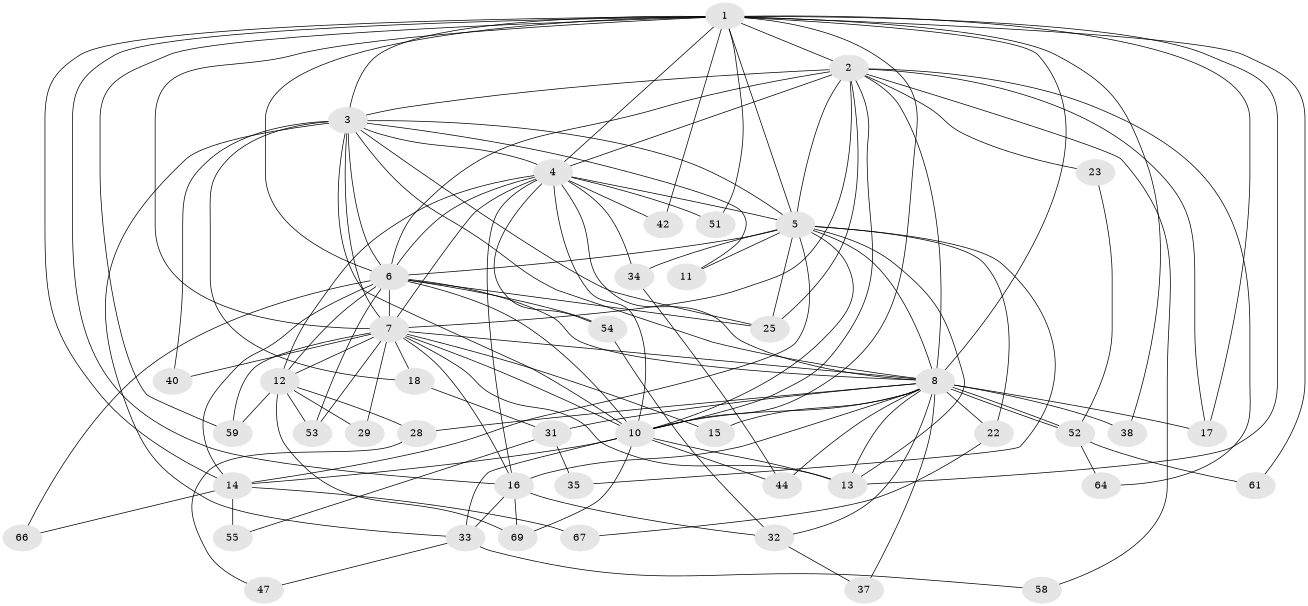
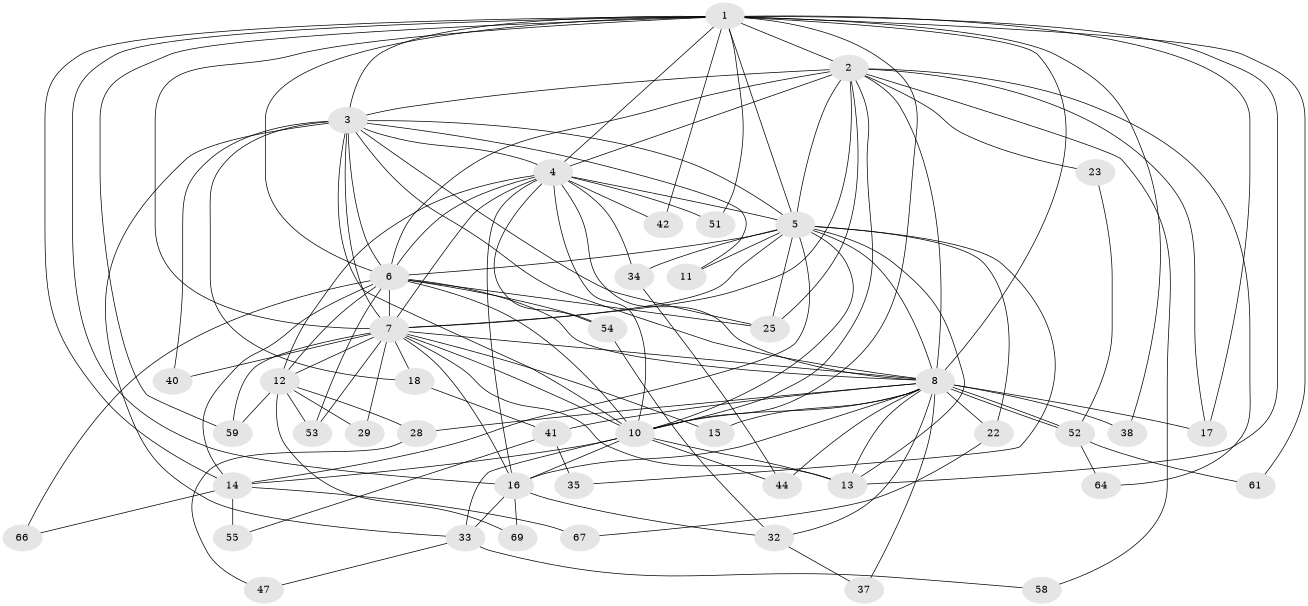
edge "5" -- "7": added
node "31": label "31" -> "41"
edge "10" -- "69": now "10" -- "16"
